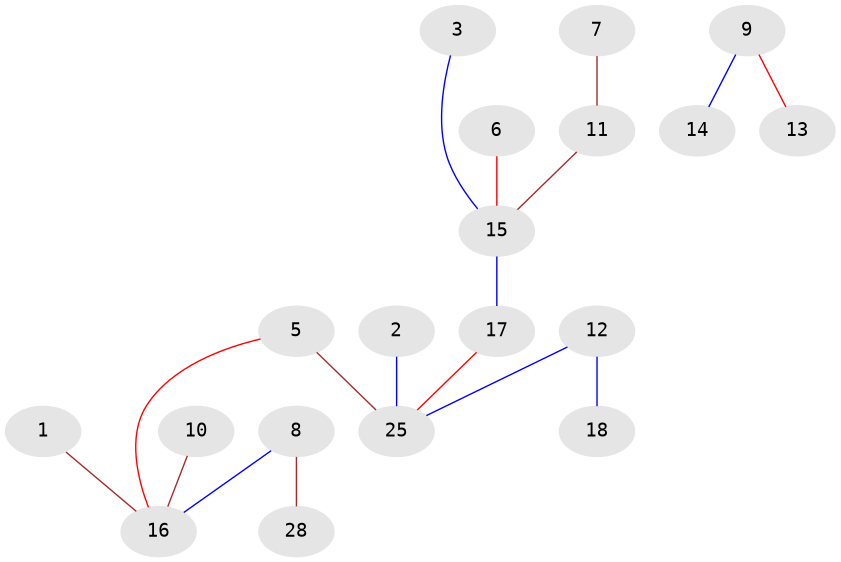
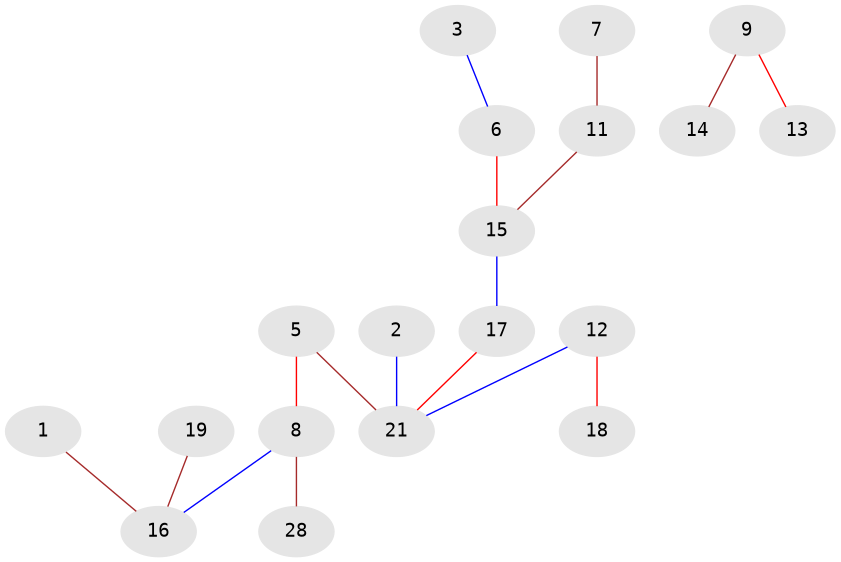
edge "9" -- "14": color blue -> brown
edge "3" -- "15": now "3" -- "6"
edge "12" -- "18": color blue -> red
edge "5" -- "16": now "5" -- "8"
node "10": label "10" -> "19"
node "25": label "25" -> "21"
